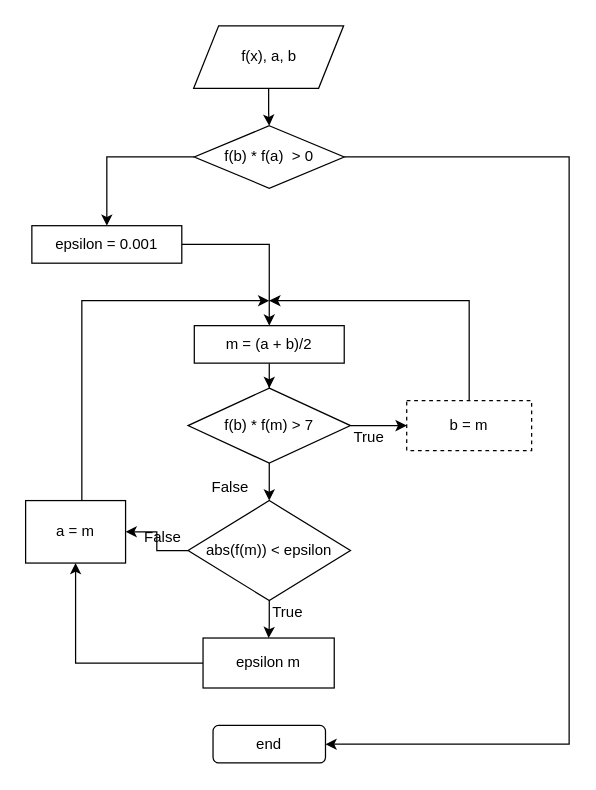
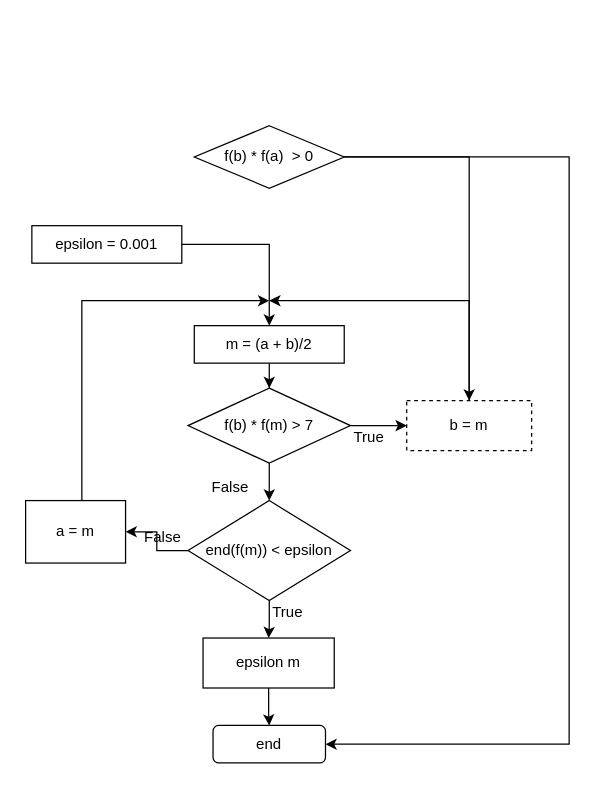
node "f(x), a, b": removed
edge "f(x), a, b" -> "f(b) * f(a) > 0": removed
edge "f(b) * f(a) > 0" -> "epsilon = 0.001": now "f(b) * f(a) > 0" -> "b = m"
node "abs(f(m)) < epsilon": label "abs(f(m)) < epsilon" -> "end(f(m)) < epsilon"
edge "epsilon m" -> "a = m": now "epsilon m" -> "end"
